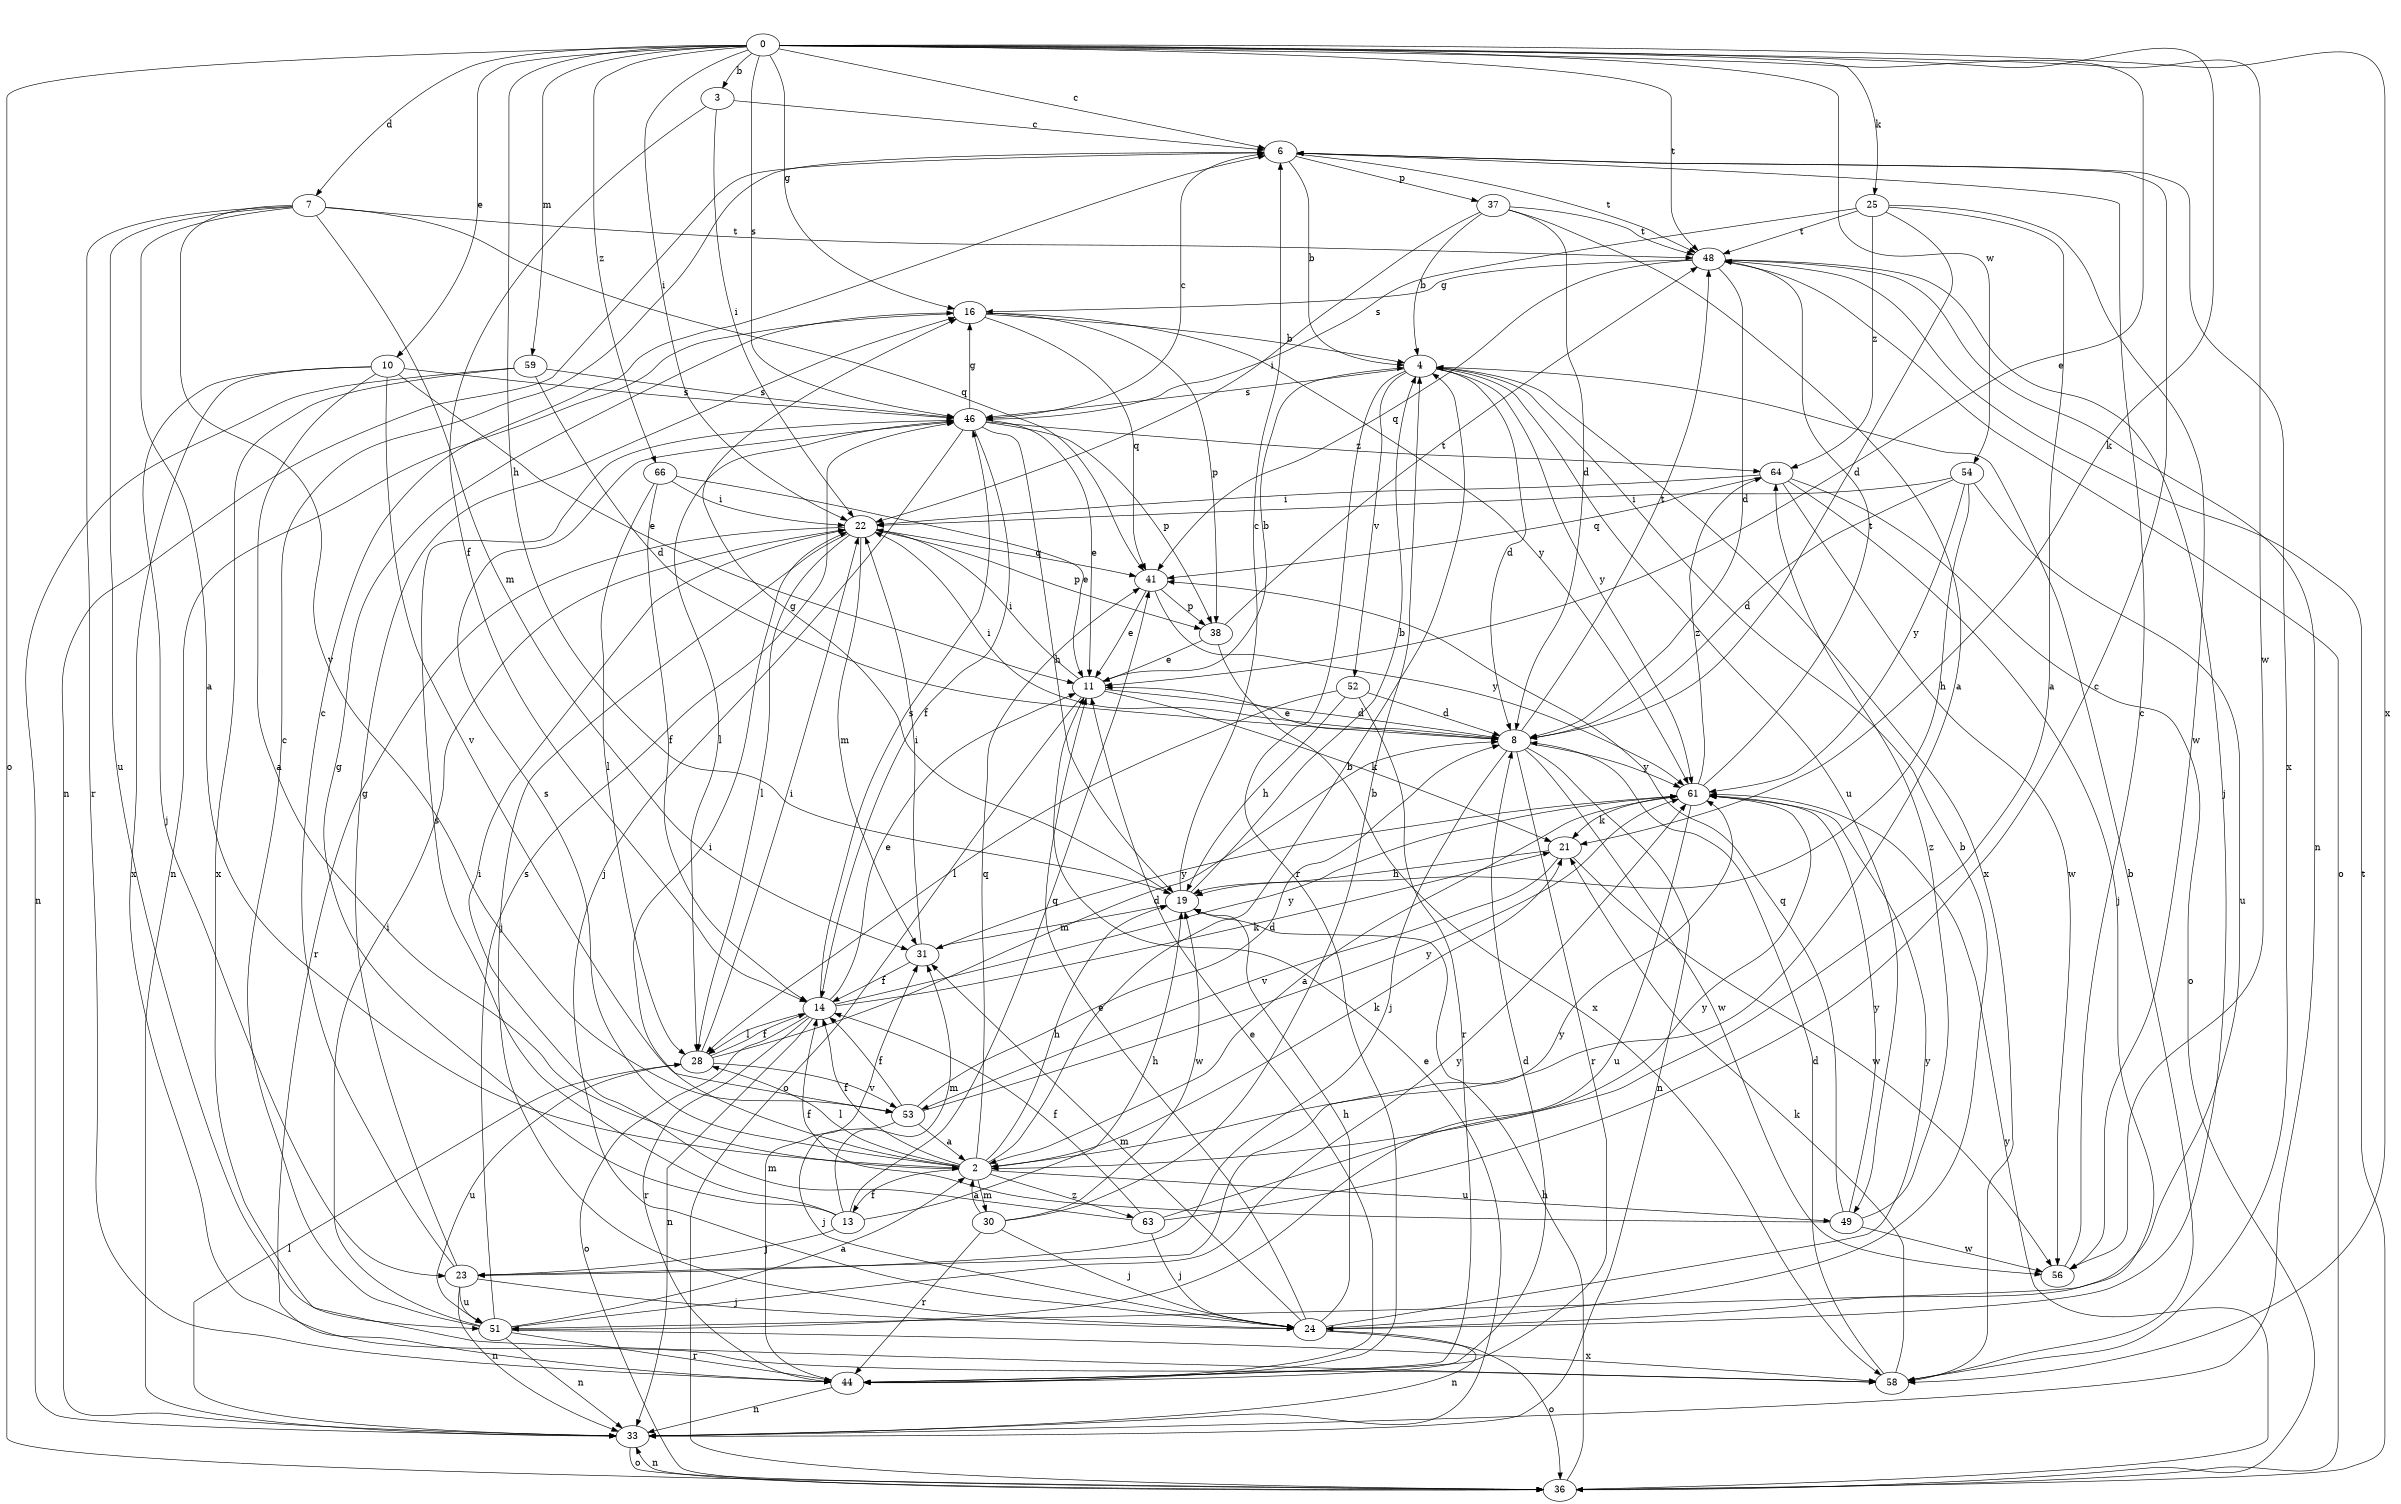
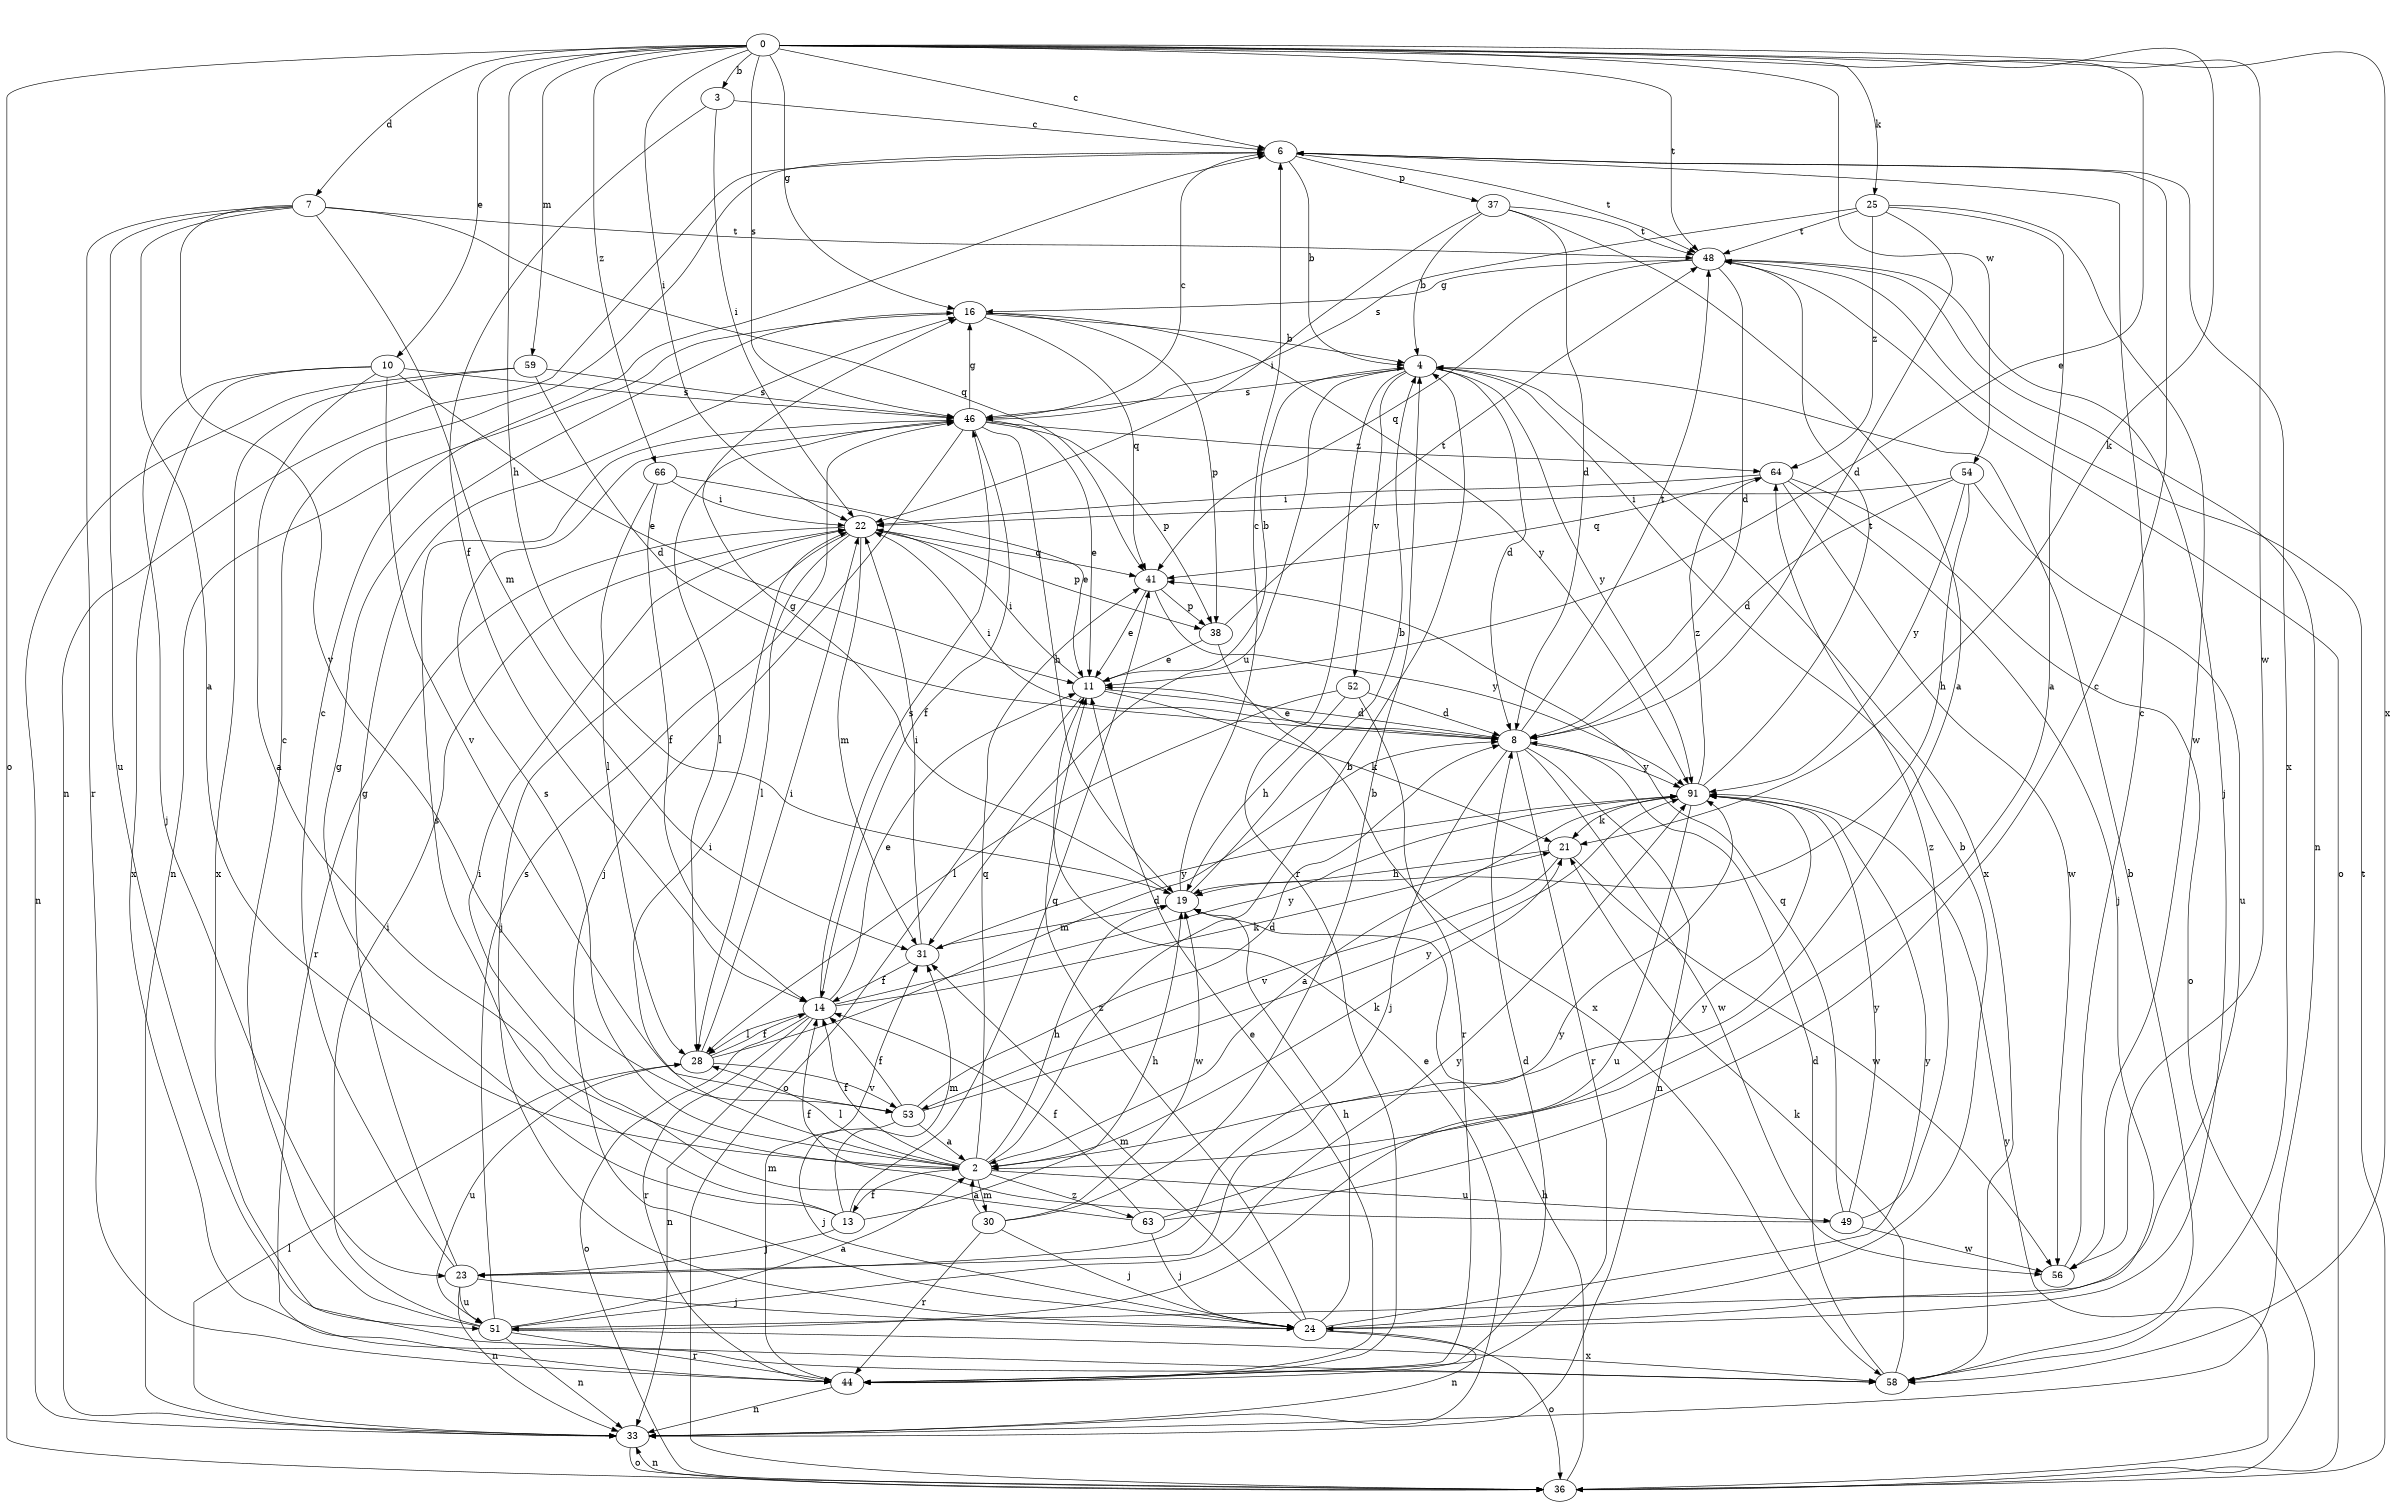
edge "4" -> "49": now "4" -> "31"
node "61": label "61" -> "91"
edge "24" -> "11": label "e" -> "z"
